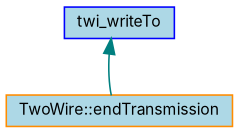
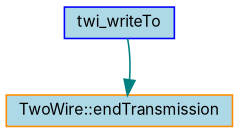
edge "TwoWire::endTransmission" -> "twi_writeTo": reversed
